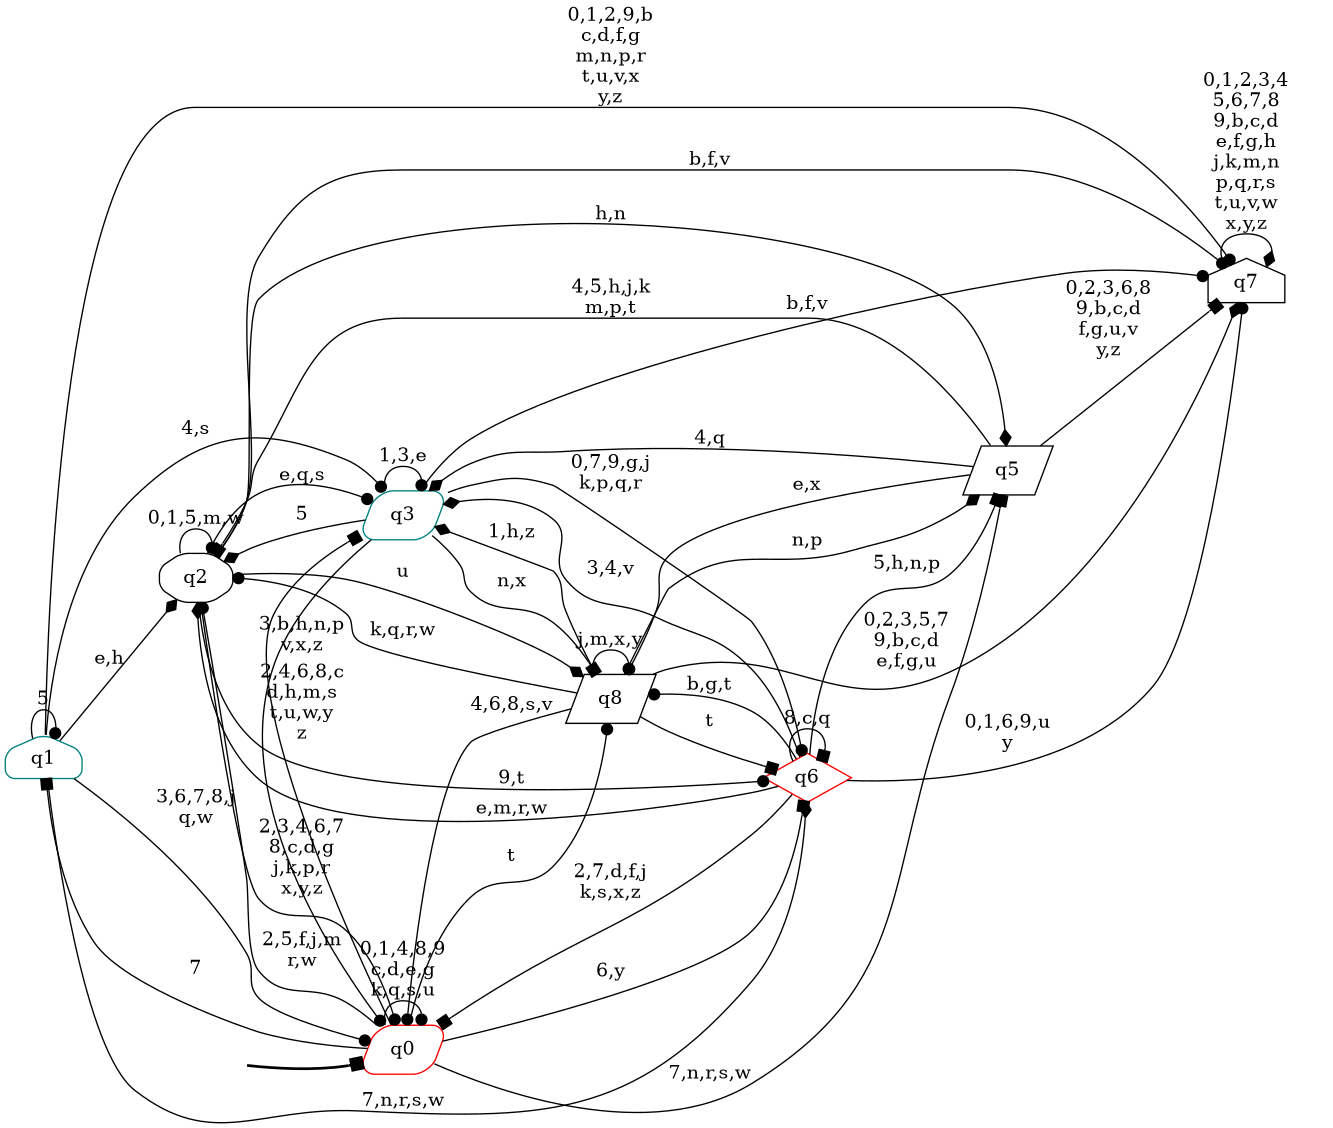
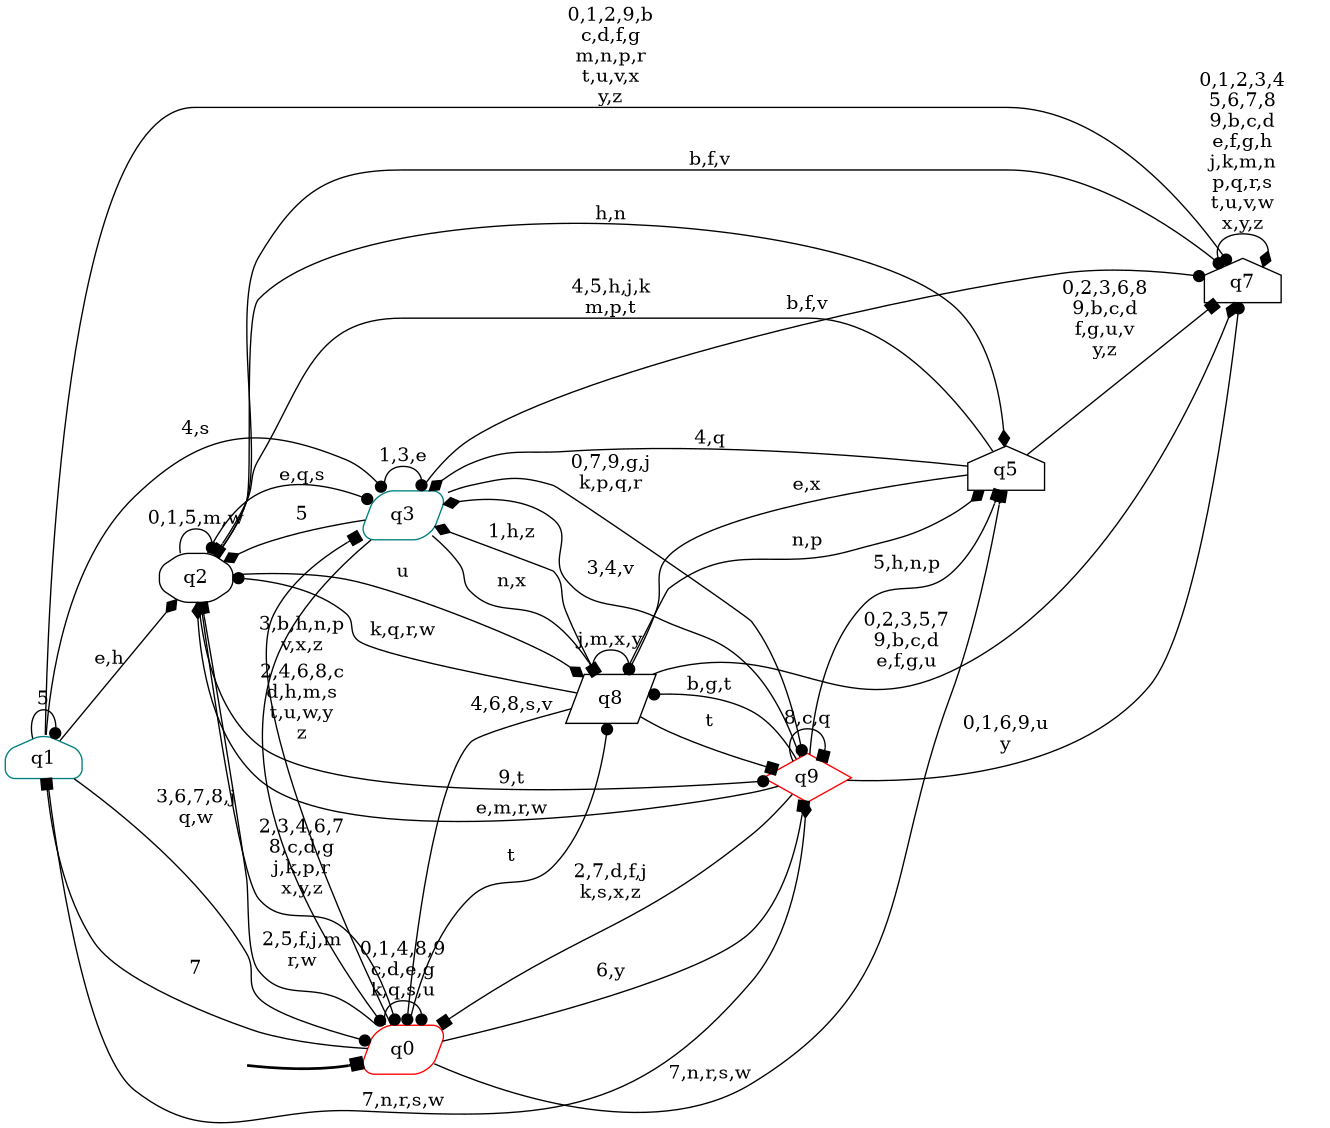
node "q5": shape parallelogram -> house
node "q6": label "q6" -> "q9"
edge "q0" -> "q2": arrowhead dot -> box
